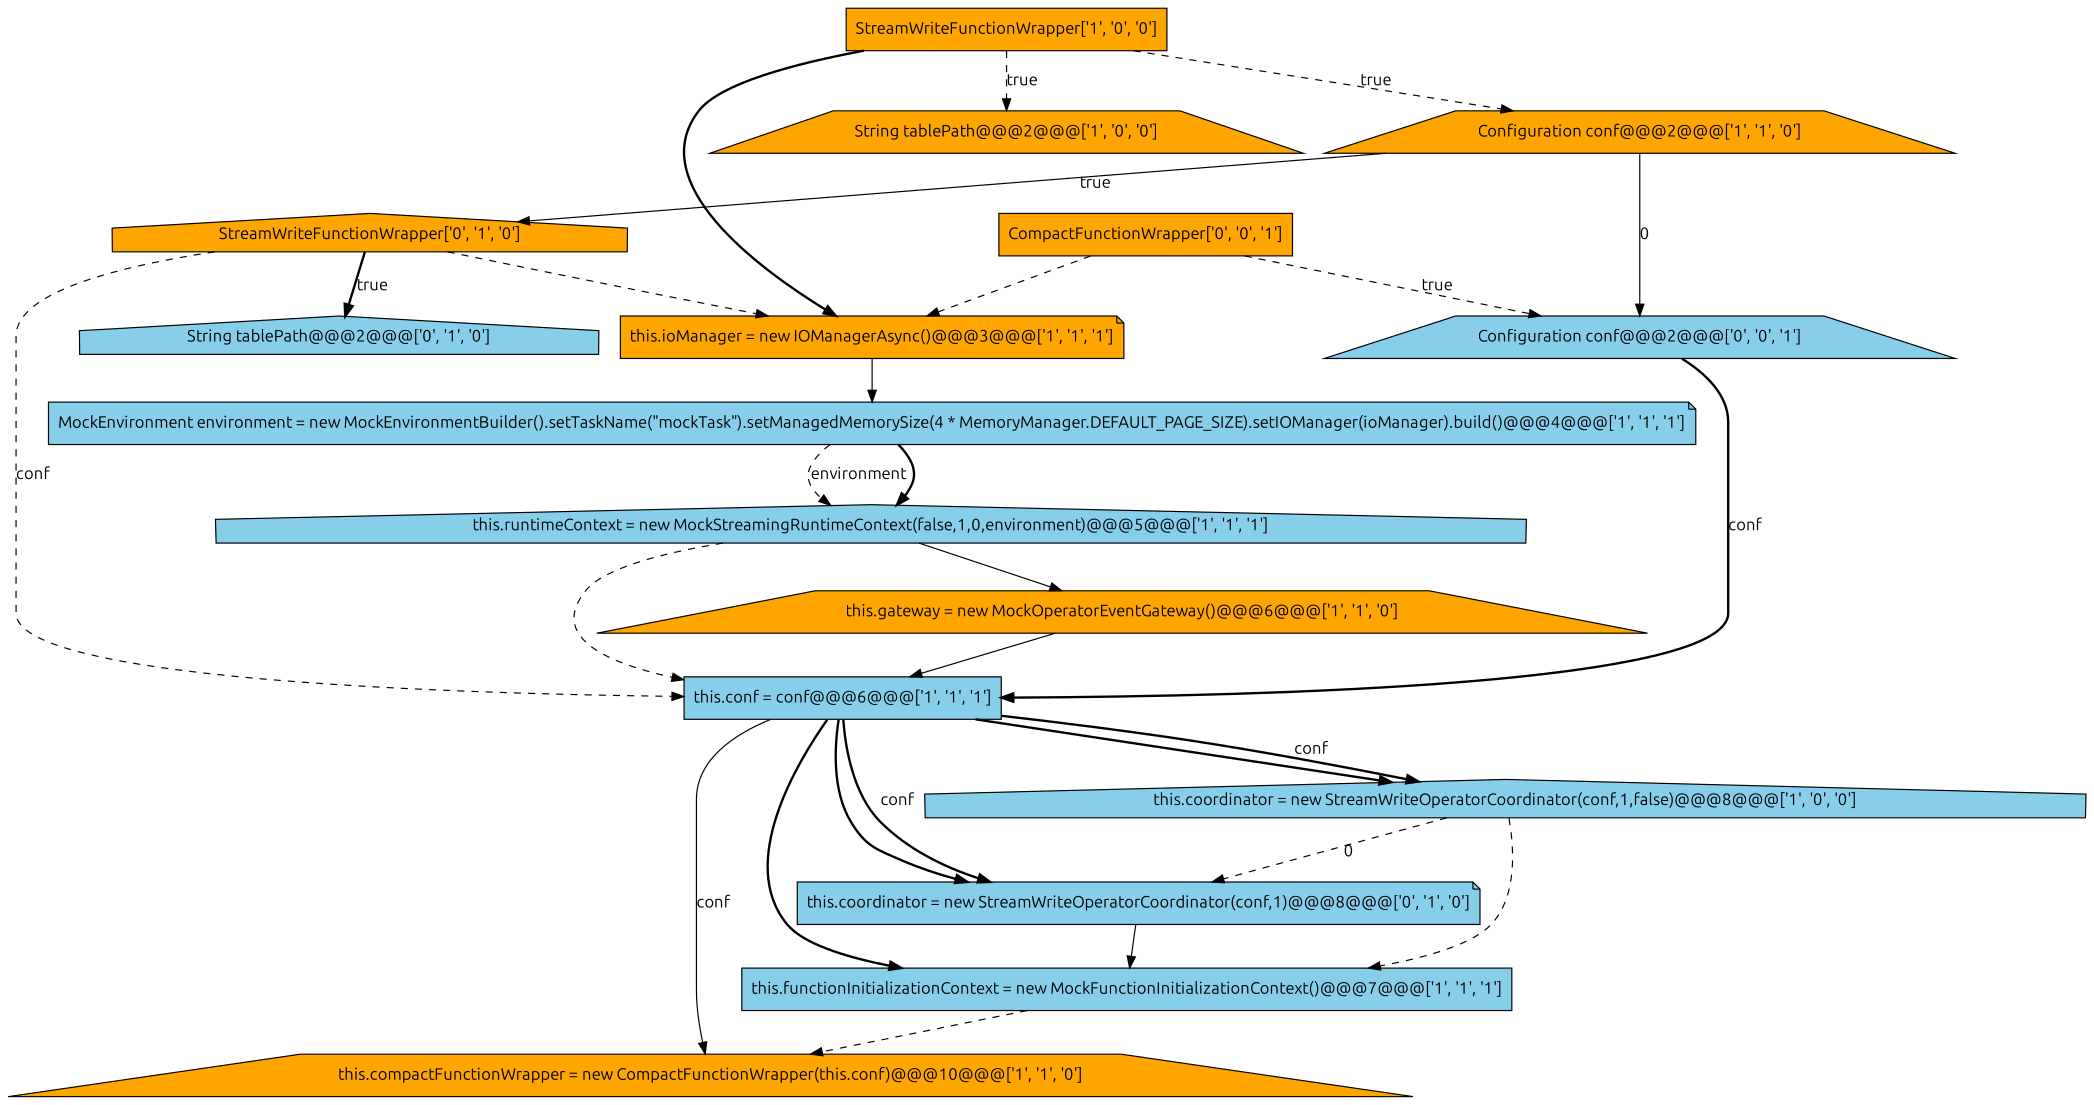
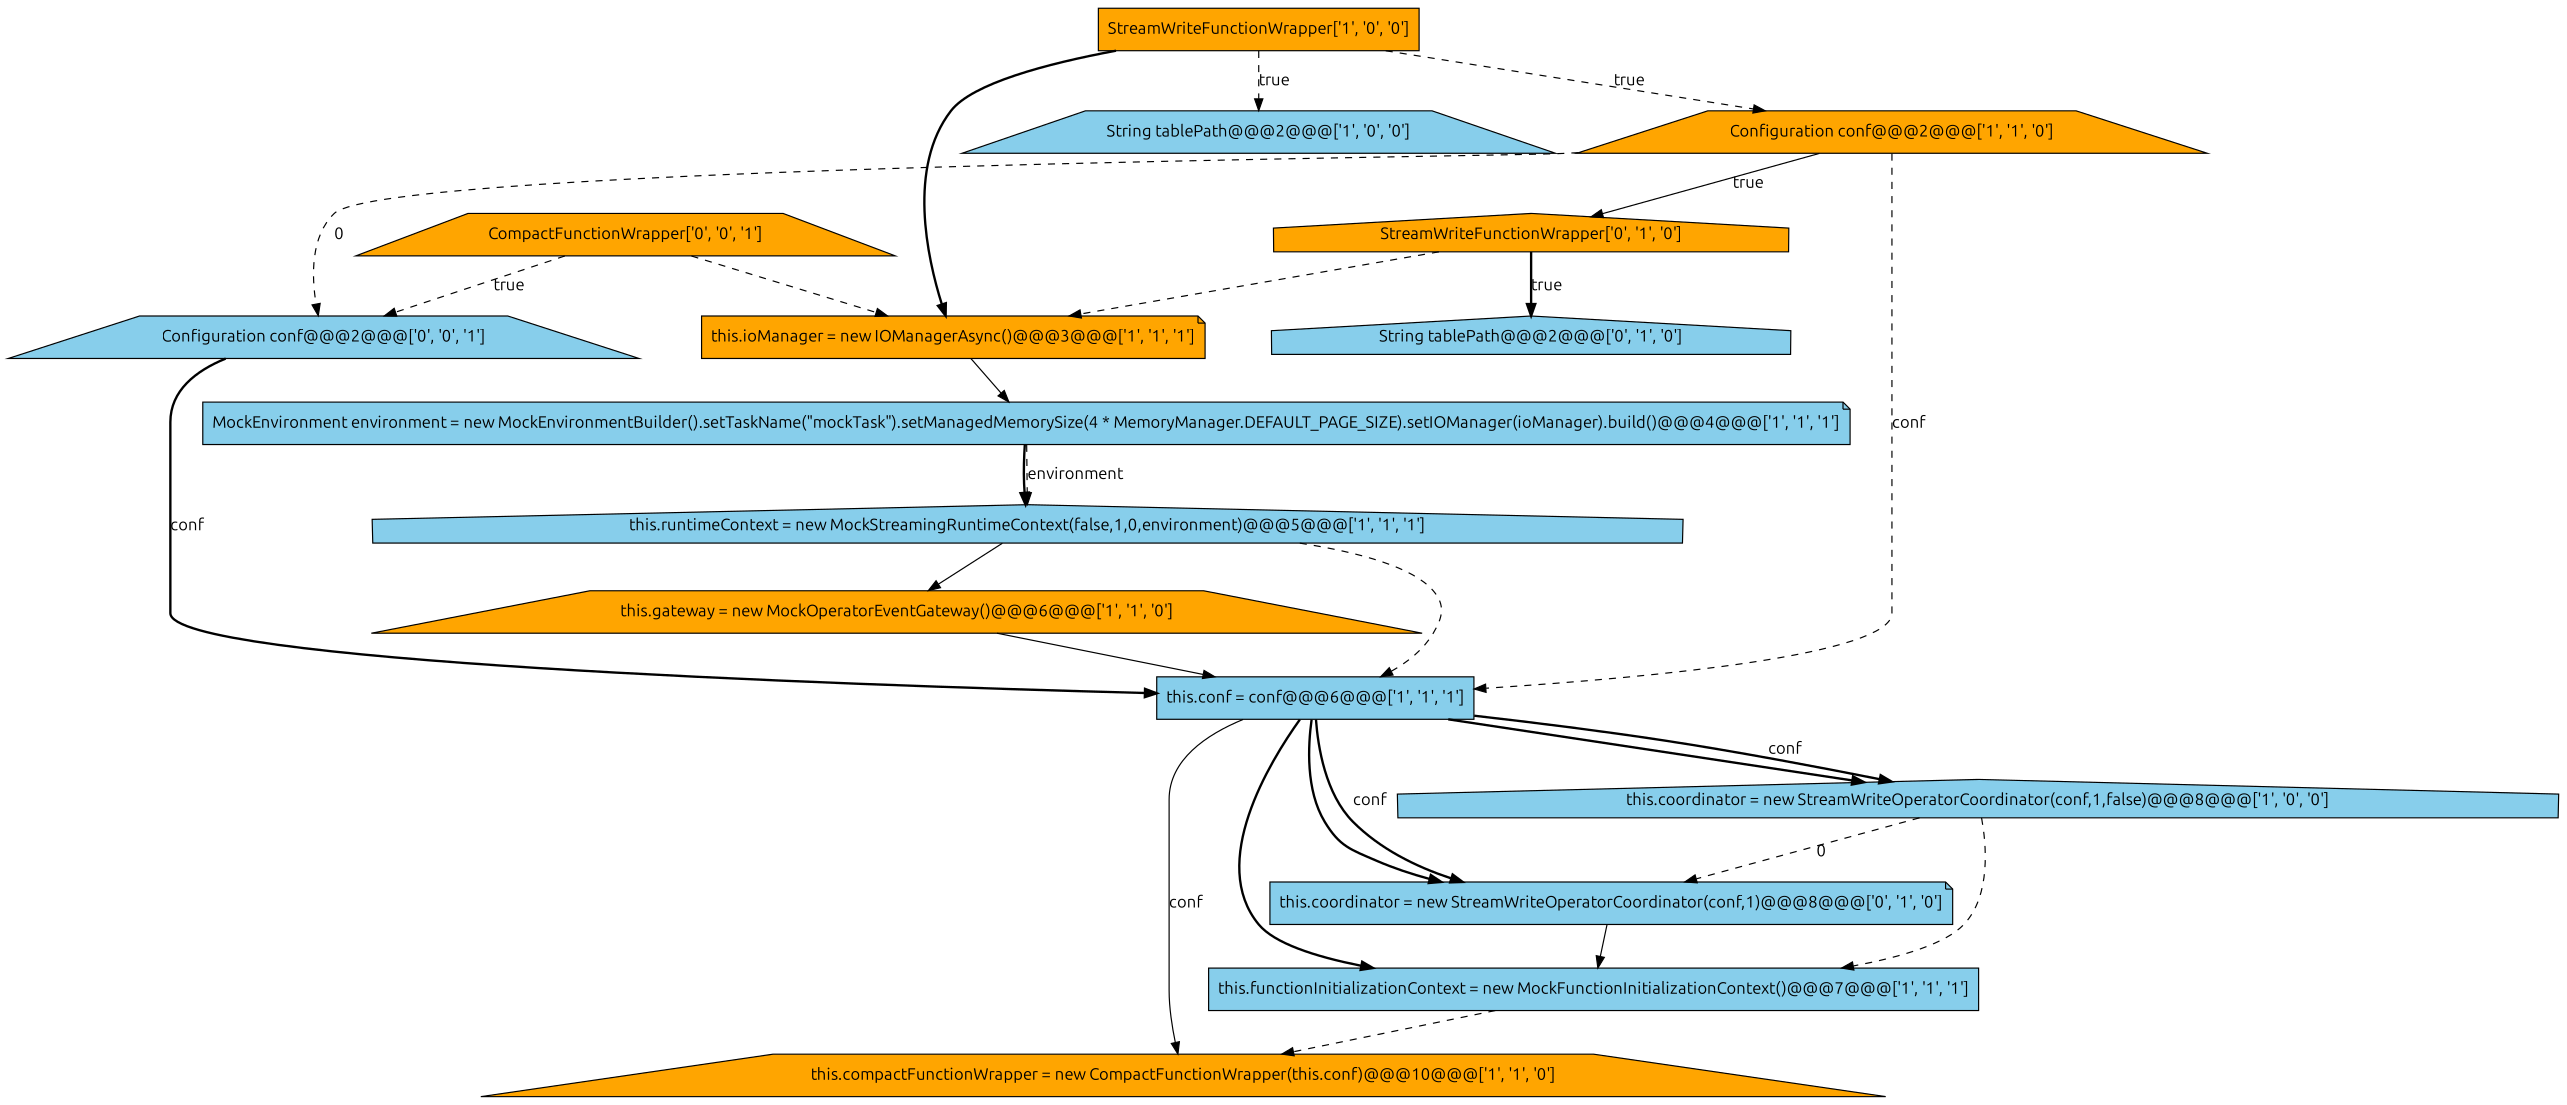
node "String tablePath@@@2@@@['1', '0', '0']": fillcolor orange -> skyblue
edge "Configuration conf@@@2@@@['1', '1', '0']" -> "Configuration conf@@@2@@@['0', '0', '1']": style solid -> dashed
node "CompactFunctionWrapper['0', '0', '1']": shape box -> trapezium
edge "StreamWriteFunctionWrapper['0', '1', '0']" -> "this.conf = conf@@@6@@@['1', '1', '1']": now "Configuration conf@@@2@@@['1', '1', '0']" -> "this.conf = conf@@@6@@@['1', '1', '1']"
